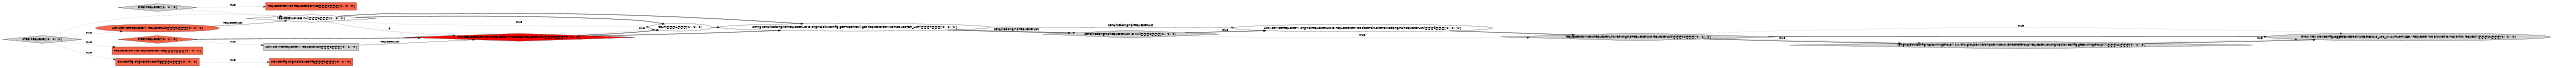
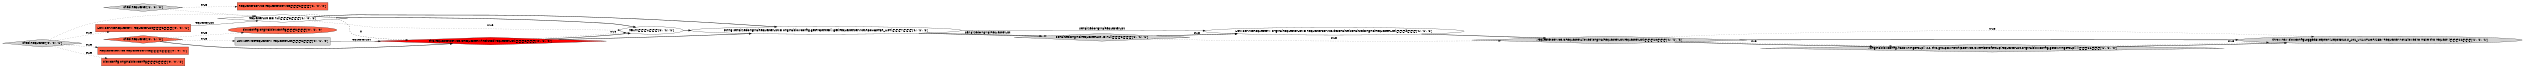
node "List<ServiceRequester> requesterList@@@2@@@['0', '0', '1']": shape ellipse -> box
edge "FlowConfig originalFlowConfig@@@2@@@['0', '0', '1']" -> "FlowConfig originalFlowConfig@@@2@@@['0', '1', '0']": now "checkRequester['0', '1', '0']" -> "FlowConfig originalFlowConfig@@@2@@@['0', '1', '0']"
node "FlowConfig originalFlowConfig@@@2@@@['0', '1', '0']": shape box -> ellipse
